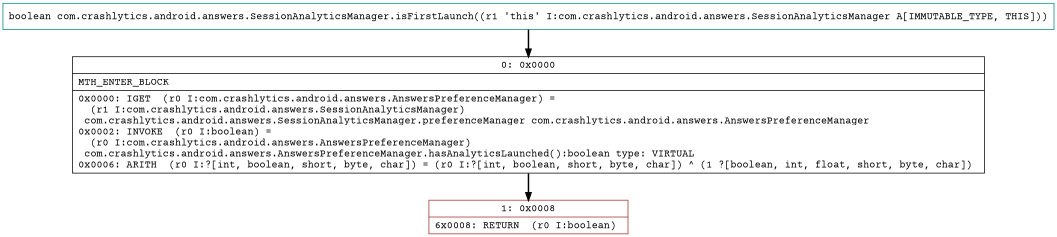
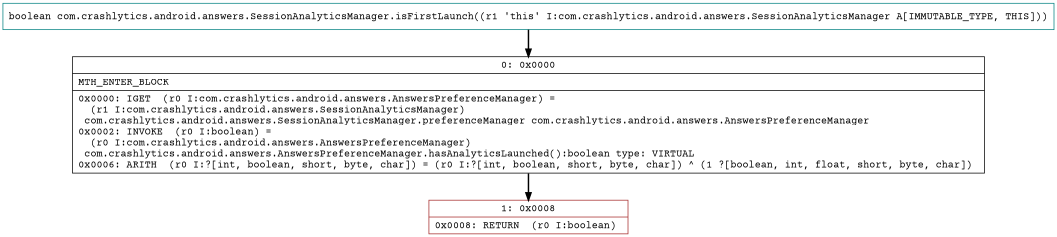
node "1: 0x0008": text "6x0008: RETURN  (r0 I:boolean)" -> "0x0008: RETURN  (r0 I:boolean)"
